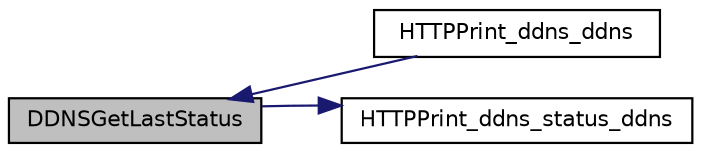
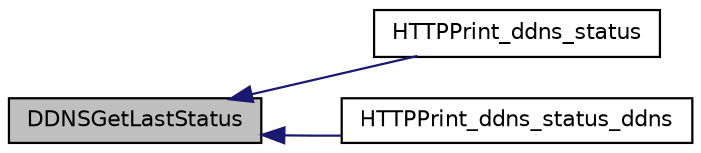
node "HTTPPrint_ddns_ddns": label "HTTPPrint_ddns_ddns" -> "HTTPPrint_ddns_status"
edge "DDNSGetLastStatus" -> "HTTPPrint_ddns_status_ddns": reversed
